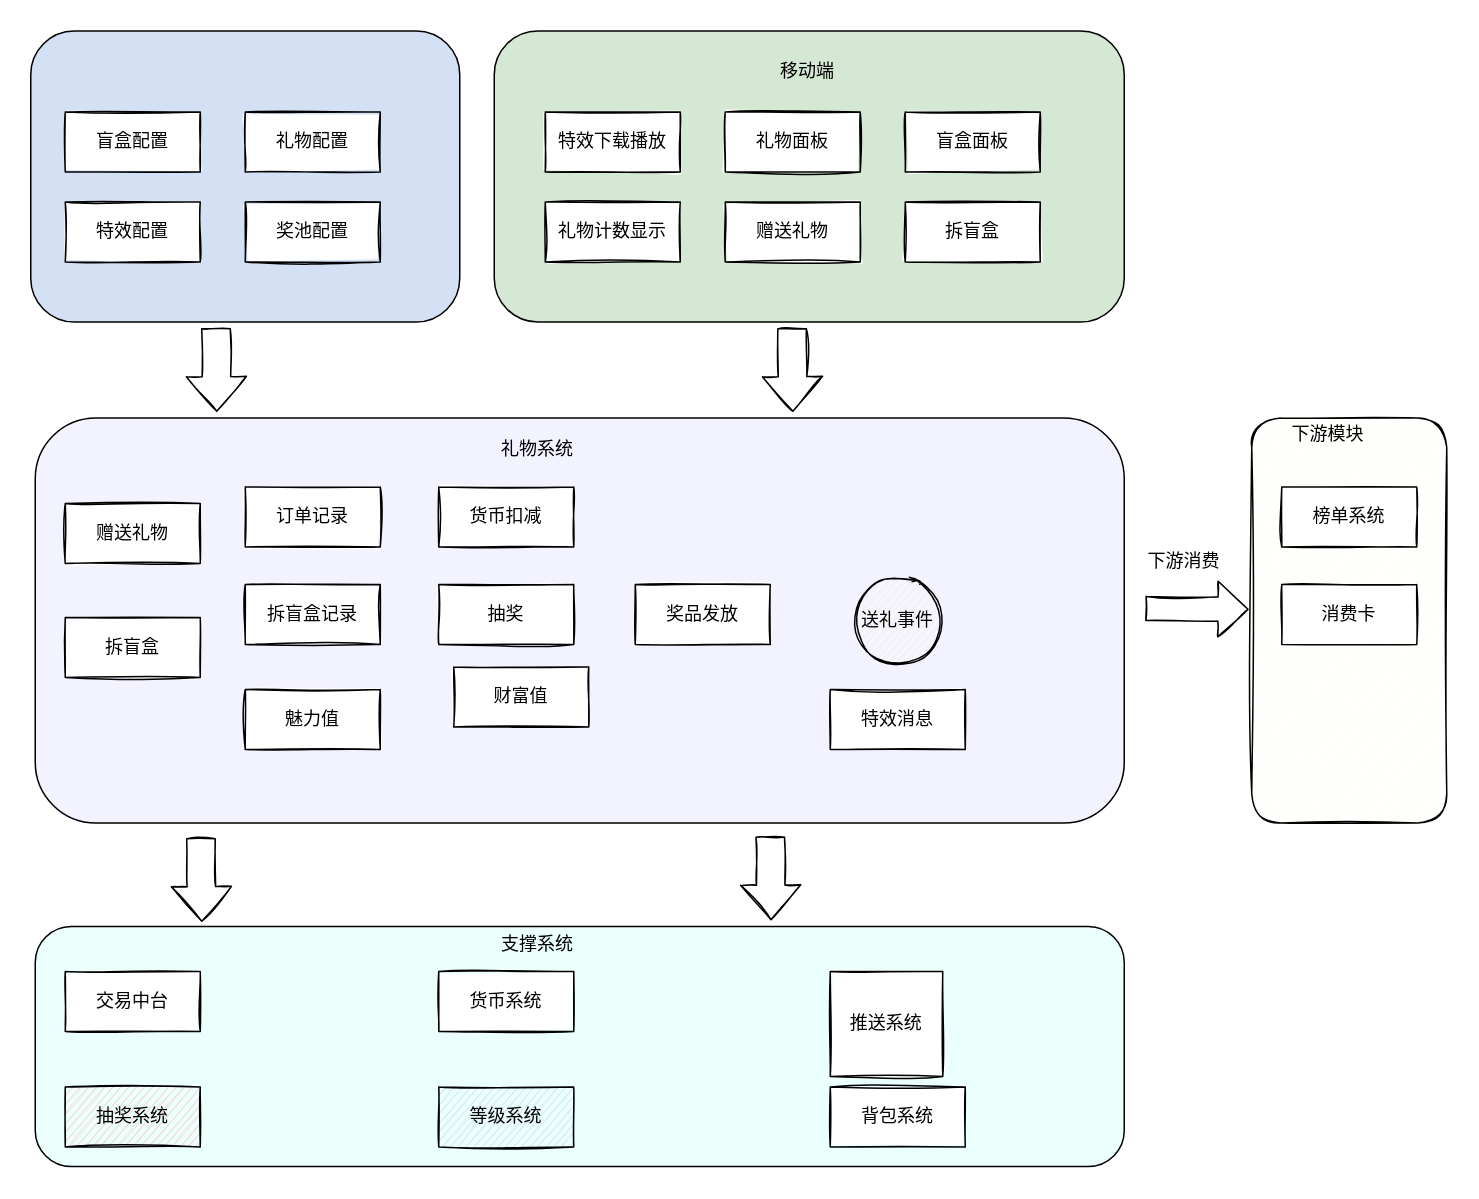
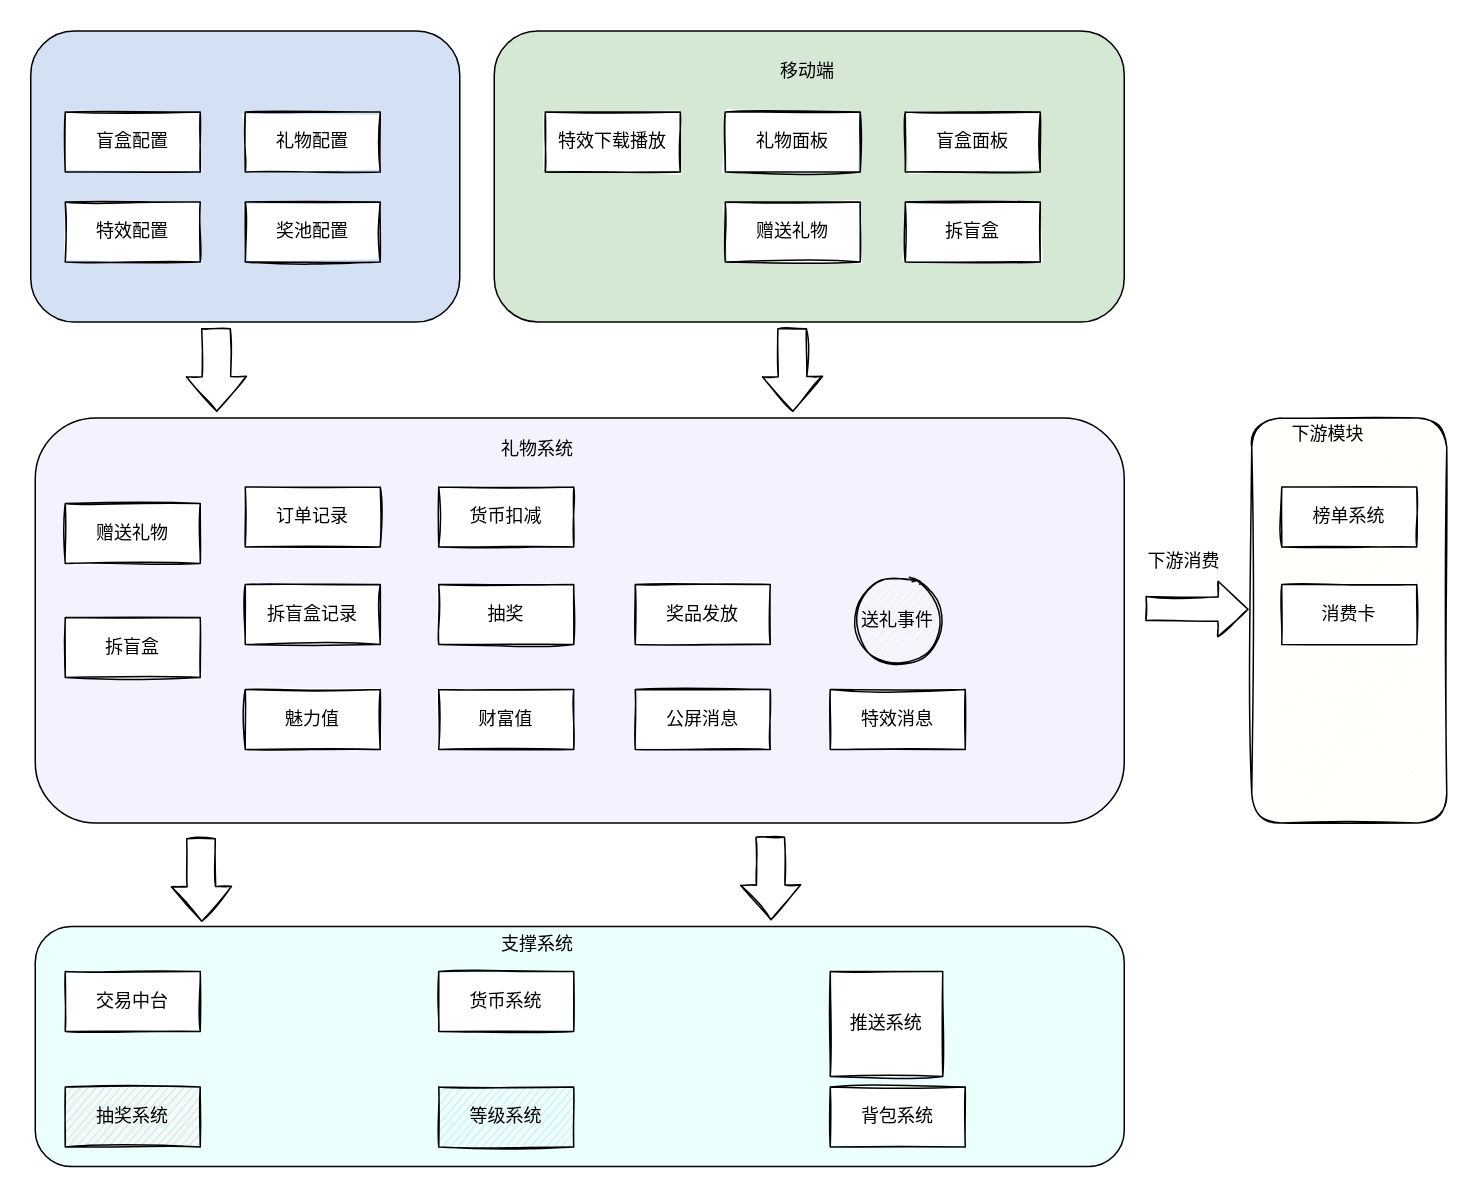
node "礼物计数显示": removed
node "财富值": moved (521, 697) -> (506, 719)
node "公屏消息": added
